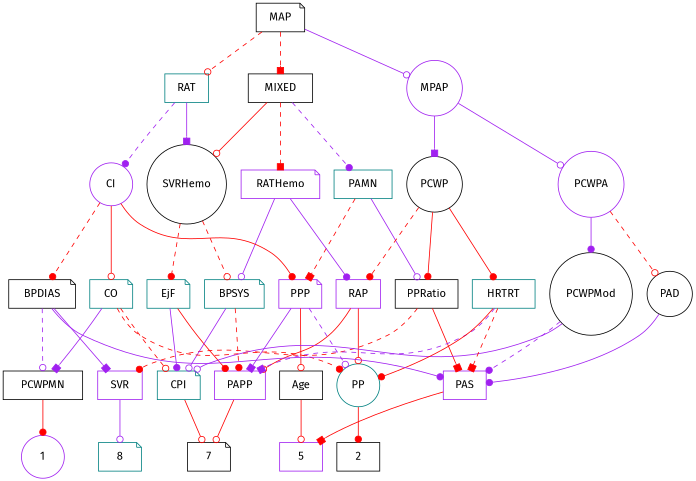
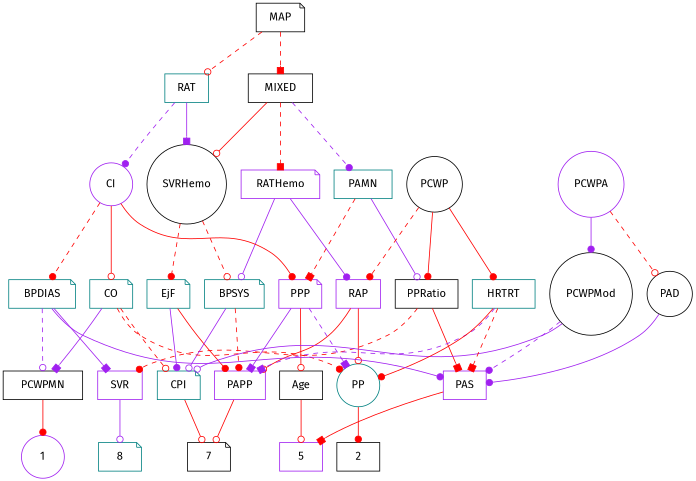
node "MPAP": removed
node "BPDIAS": color black -> teal
edge "PPP" -> "PP": arrowhead odot -> box
